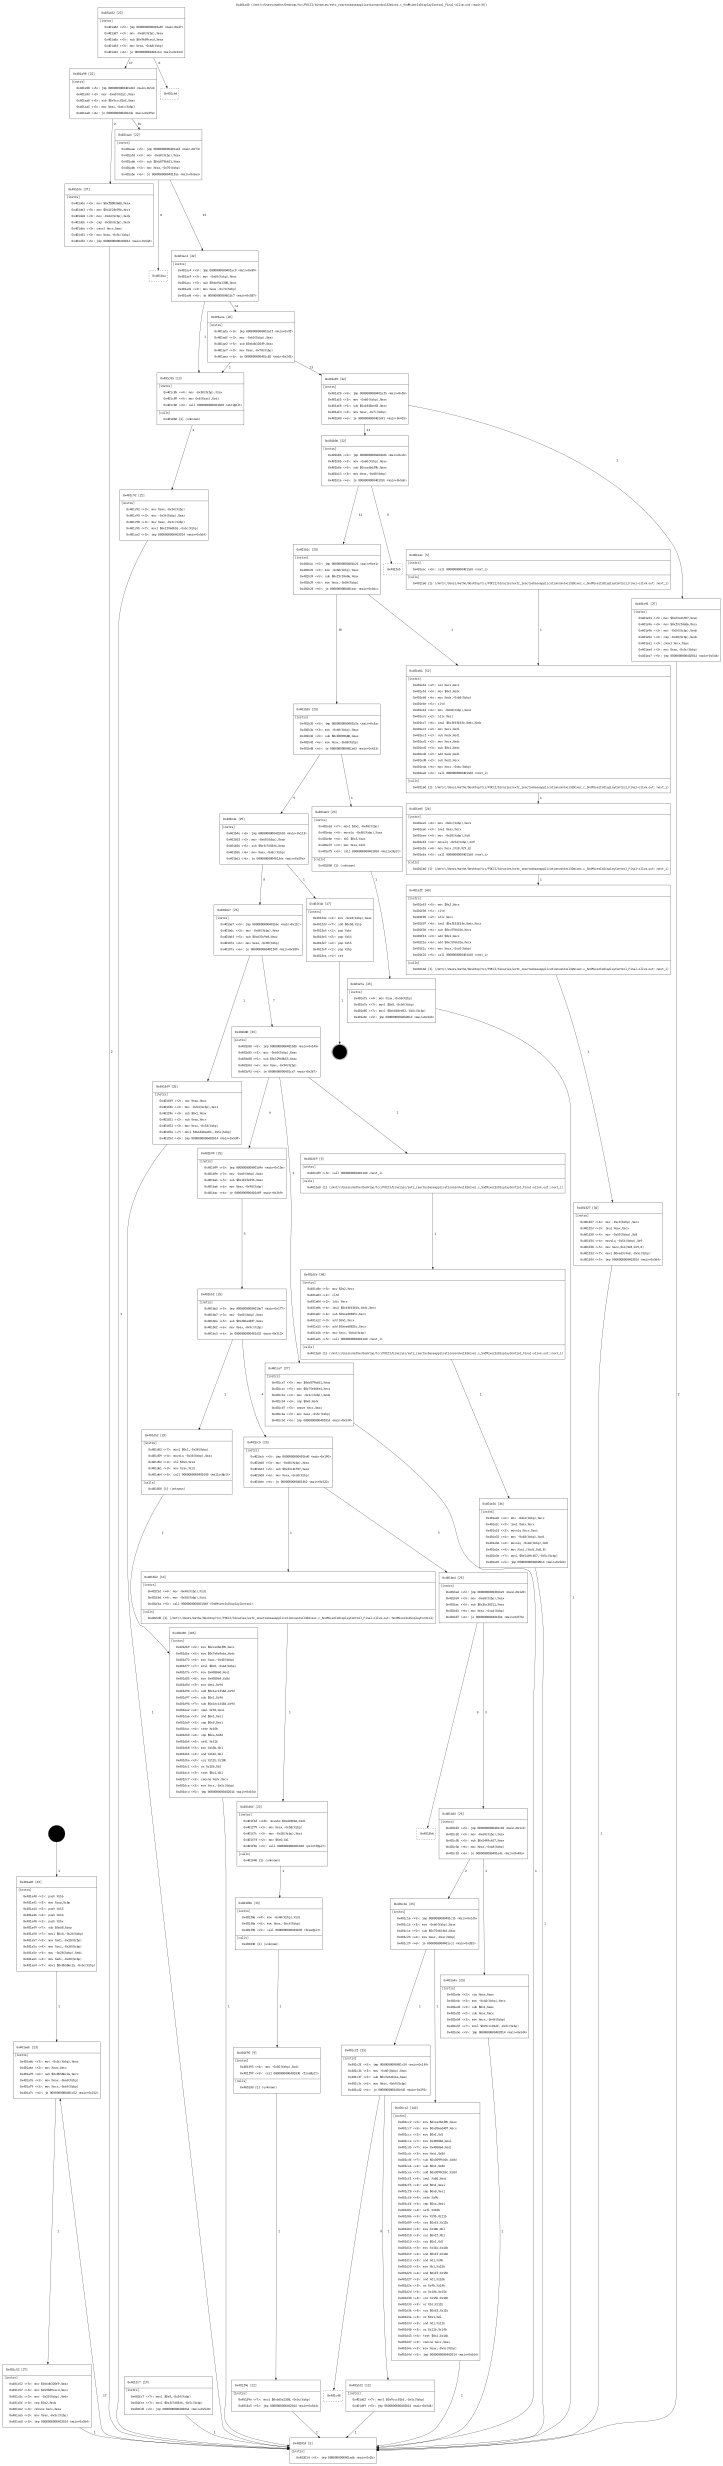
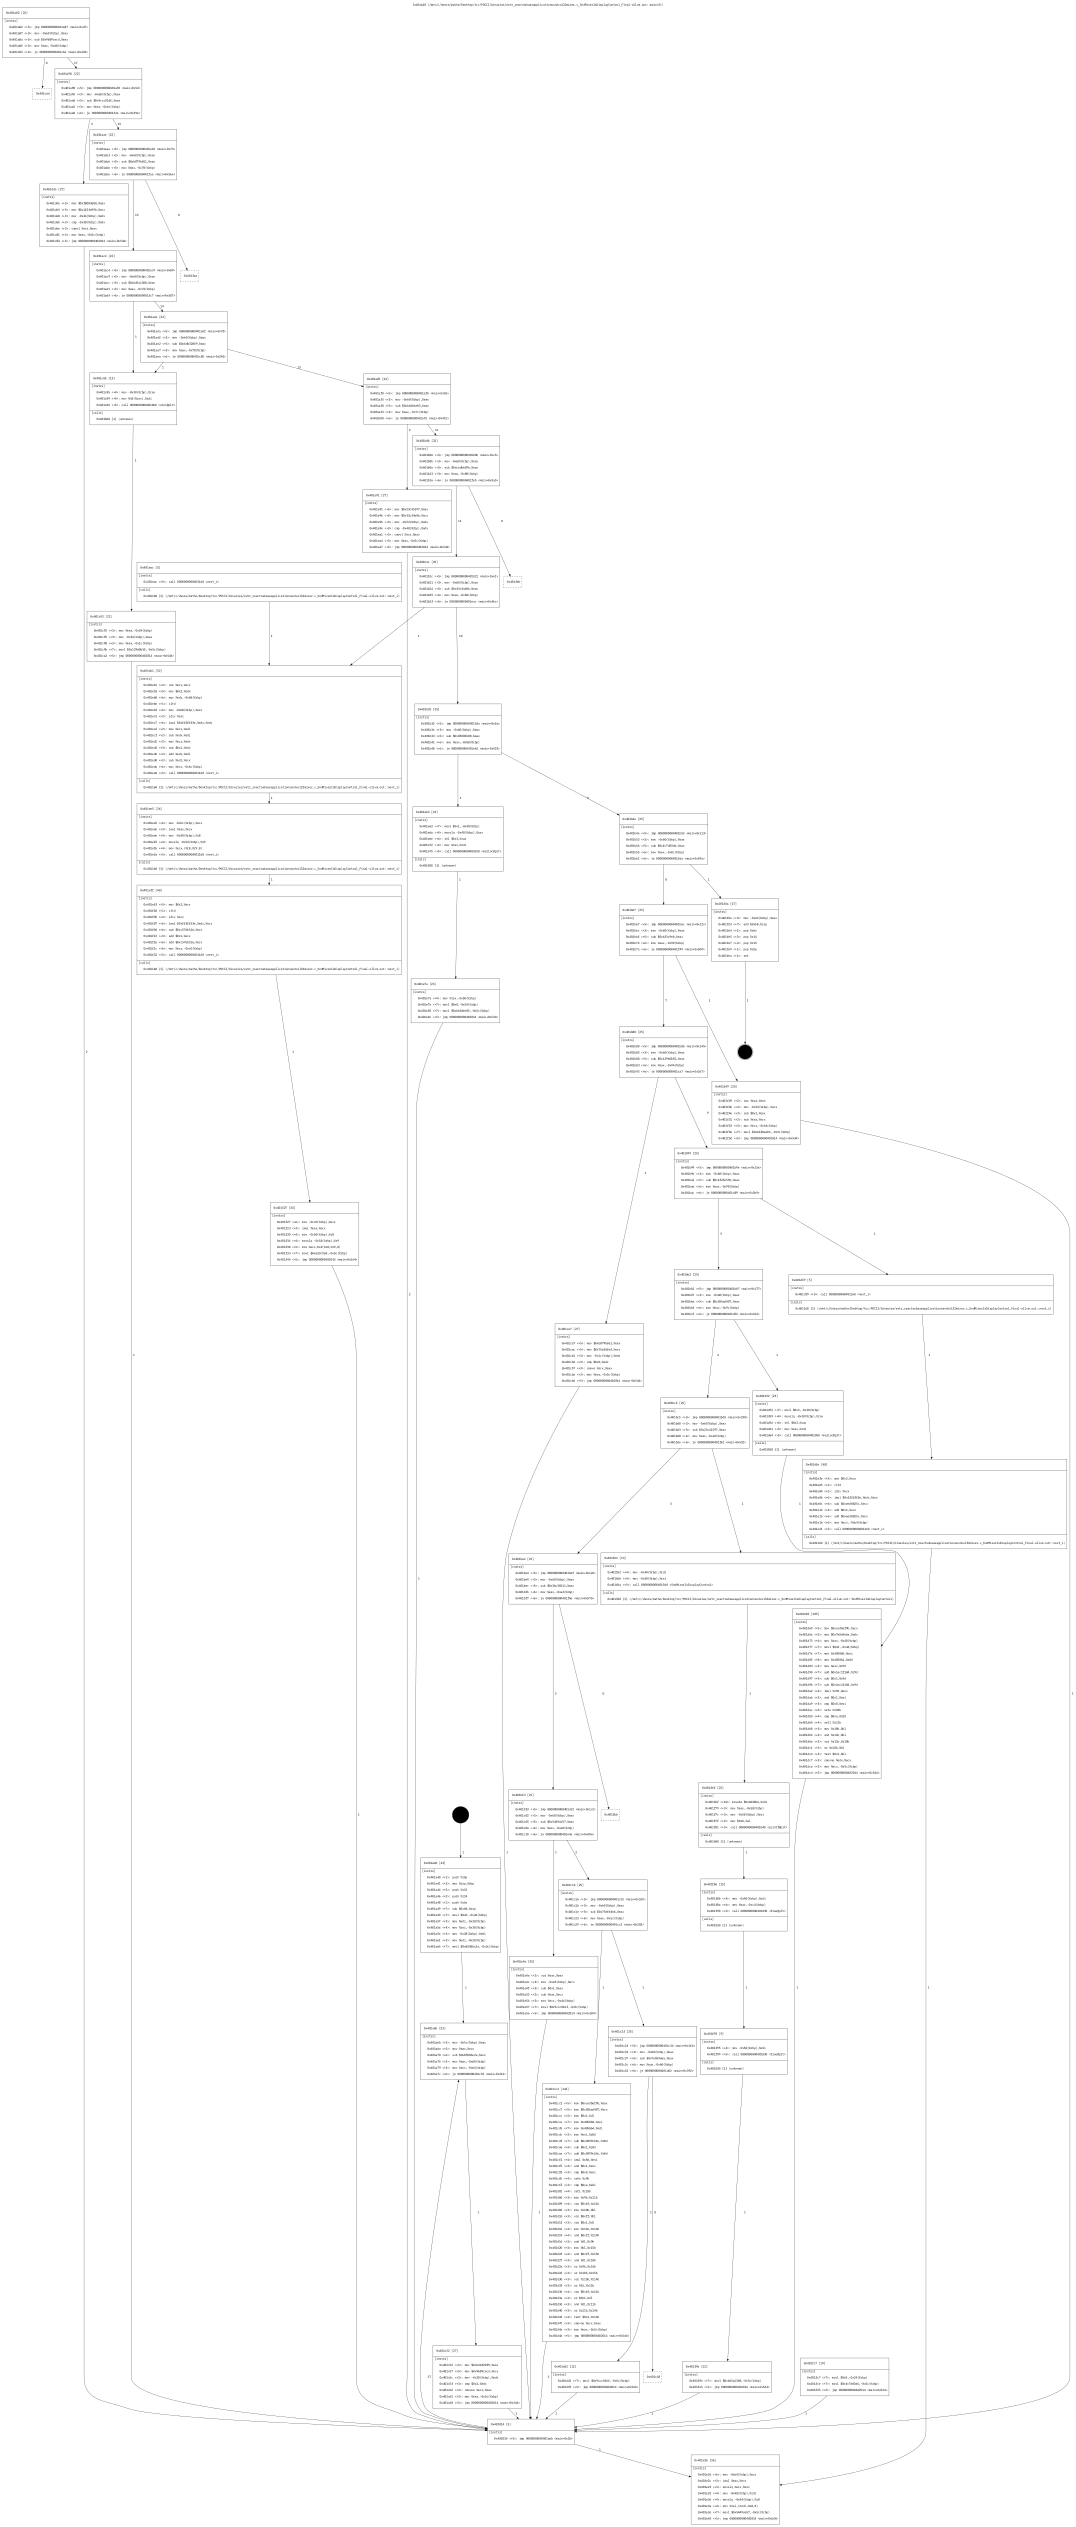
edge "0x401b80 [25]" -> "0x401df9 [5]": now "0x401b99 [25]" -> "0x401df9 [5]"
edge "0x401e26 [36]" -> "0x402014 [5]": reversed
